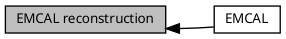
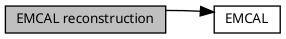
edge "EMCAL" -> "EMCAL reconstruction": reversed
